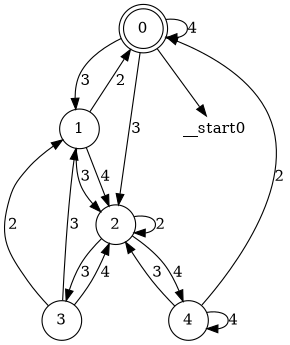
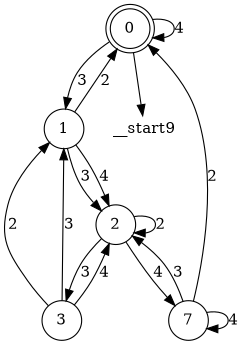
edge "0" -> "2": removed, label "3"
node "__start0": label "__start0" -> "__start9"
node "4": label "4" -> "7"
